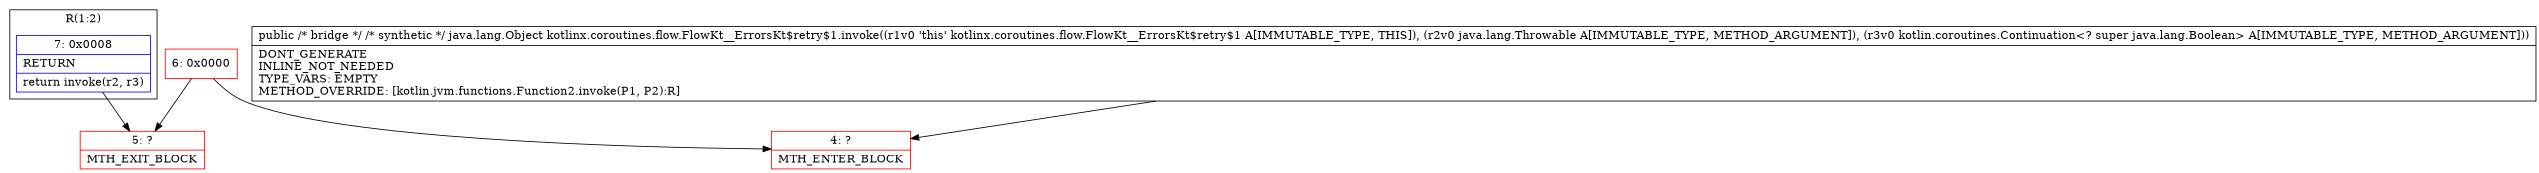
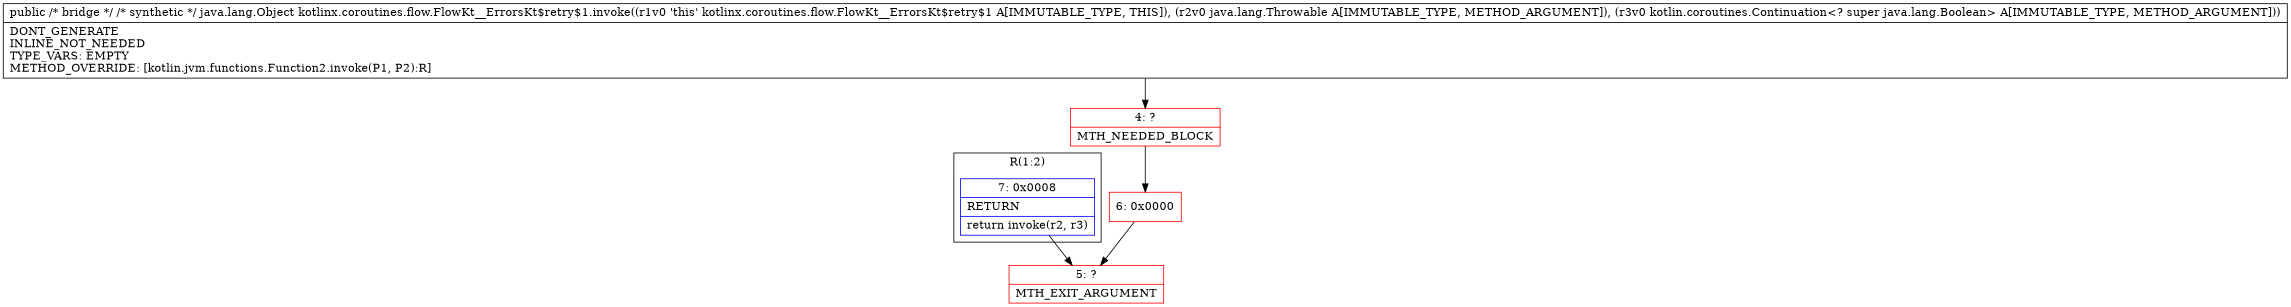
edge "6: 0x0000" -> "4: ?": reversed
node "5: ?": text "MTH_EXIT_BLOCK" -> "MTH_EXIT_ARGUMENT"
node "4: ?": text "MTH_ENTER_BLOCK" -> "MTH_NEEDED_BLOCK"
